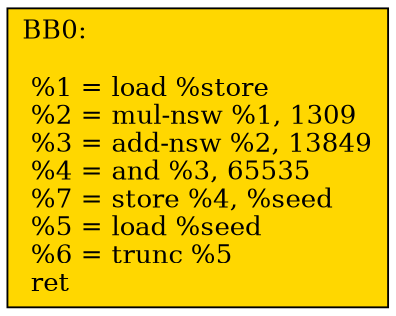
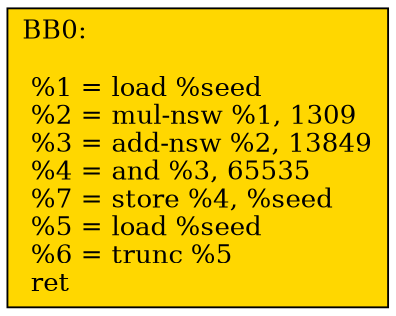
node "BB0:": text "%1 = load %store" -> "%1 = load %seed"
